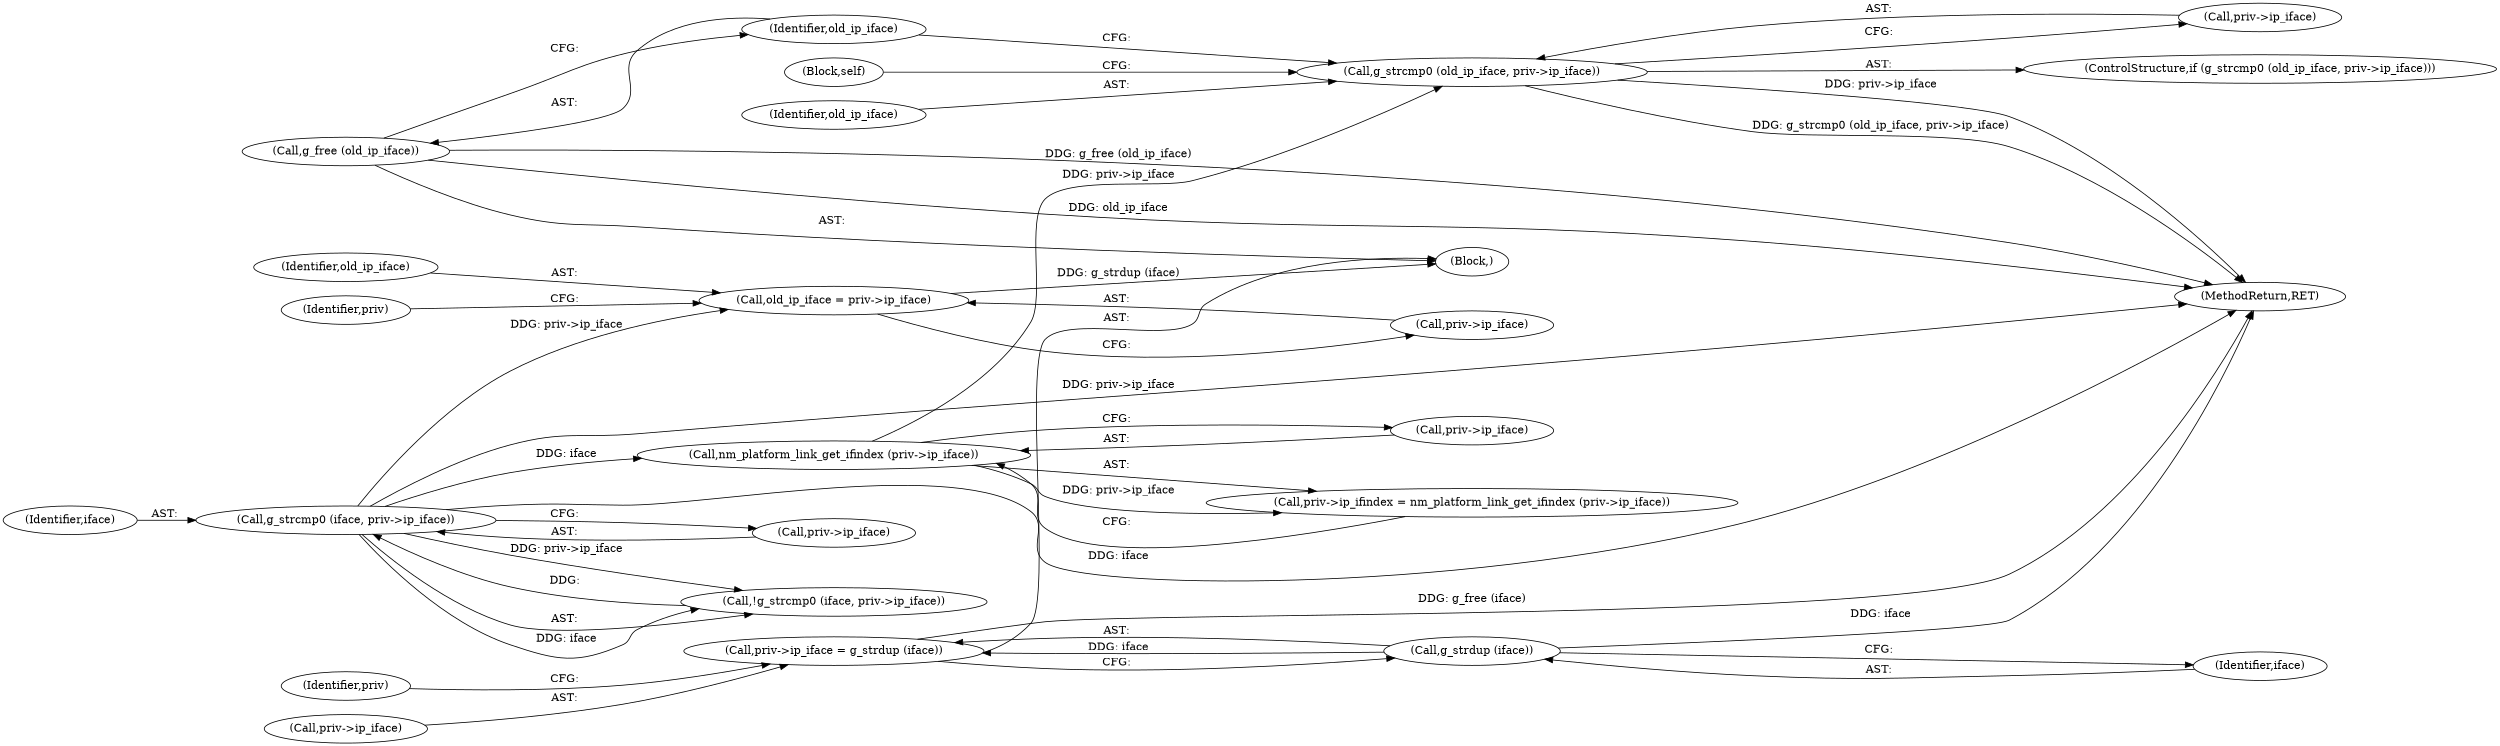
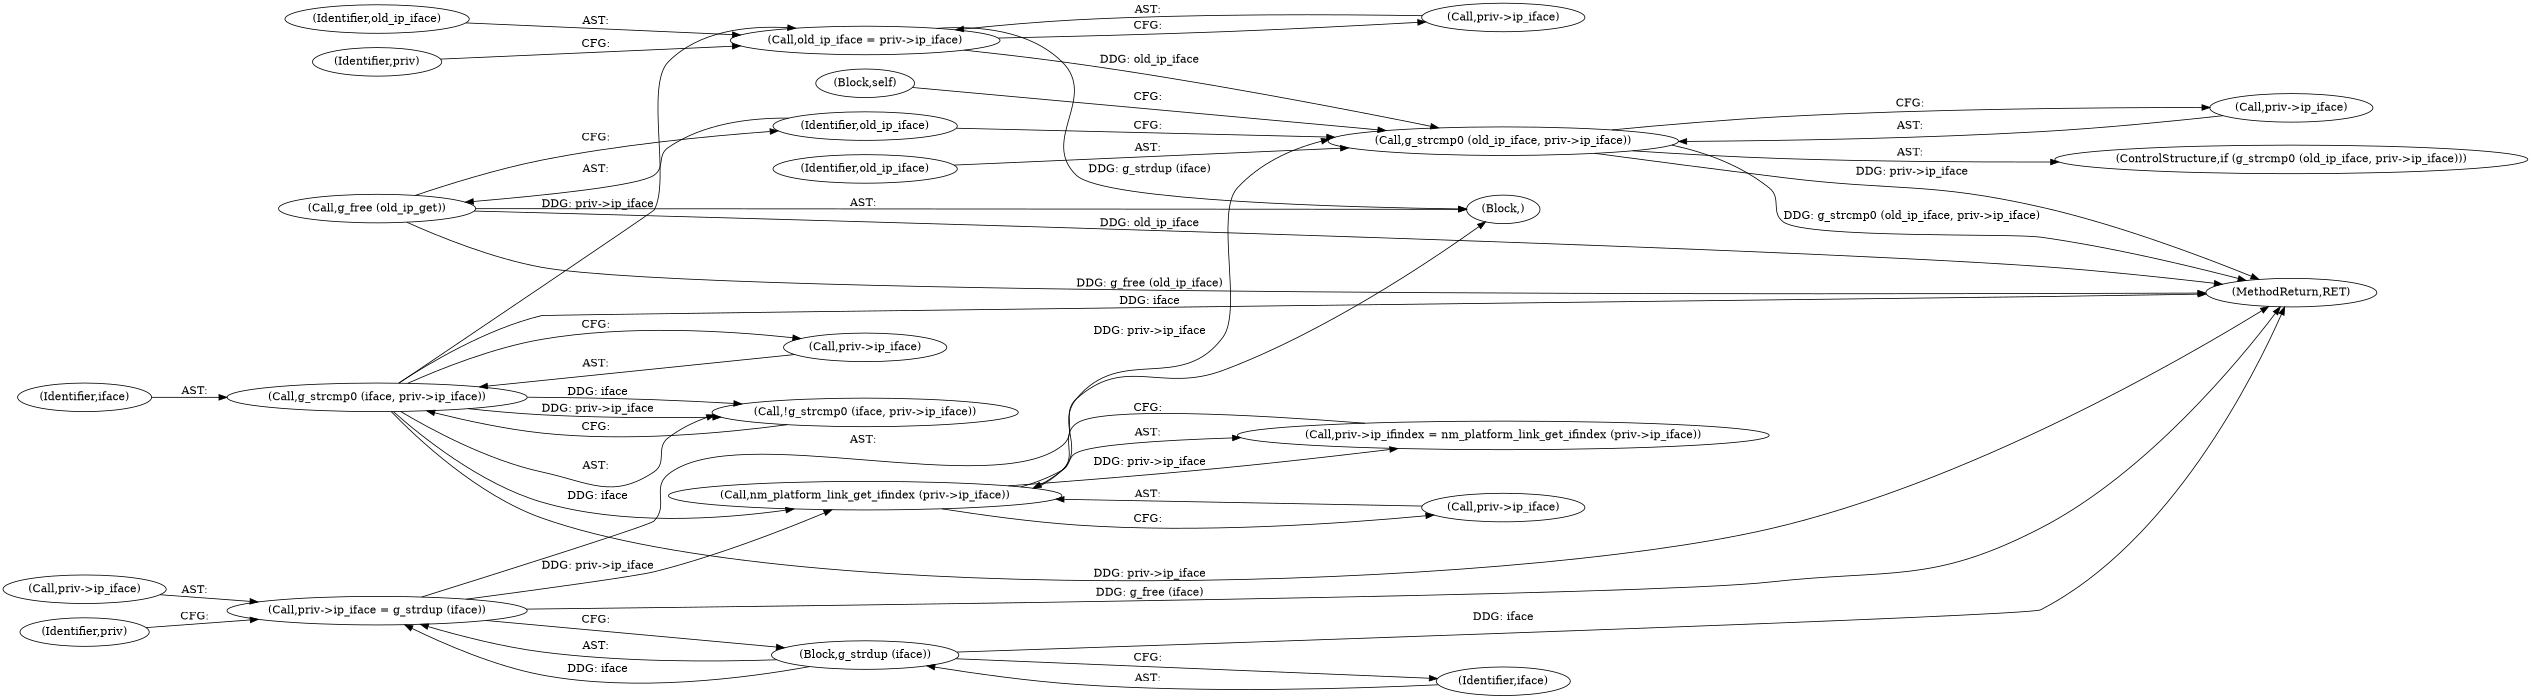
edge "(Call,old_ip_iface = priv->ip_iface)" -> "(Call,g_strcmp0 (old_ip_iface, priv->ip_iface))": added, label "DDG: old_ip_iface"
node "(Call,g_free (old_ip_iface))": label "(Call,g_free (old_ip_iface))" -> "(Call,g_free (old_ip_get))"
edge "(Call,priv->ip_iface = g_strdup (iface))" -> "(Call,nm_platform_link_get_ifindex (priv->ip_iface))": added, label "DDG: priv->ip_iface"
edge "(Call,!g_strcmp0 (iface, priv->ip_iface))" -> "(Call,g_strcmp0 (iface, priv->ip_iface))": label "DDG: " -> "CFG: "
node "(Call,g_strdup (iface))": label "(Call,g_strdup (iface))" -> "(Block,g_strdup (iface))"
